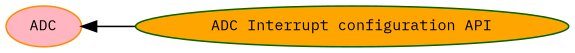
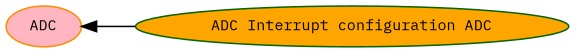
node "ADC Interrupt configuration API": label "ADC Interrupt configuration API" -> "ADC Interrupt configuration ADC"
